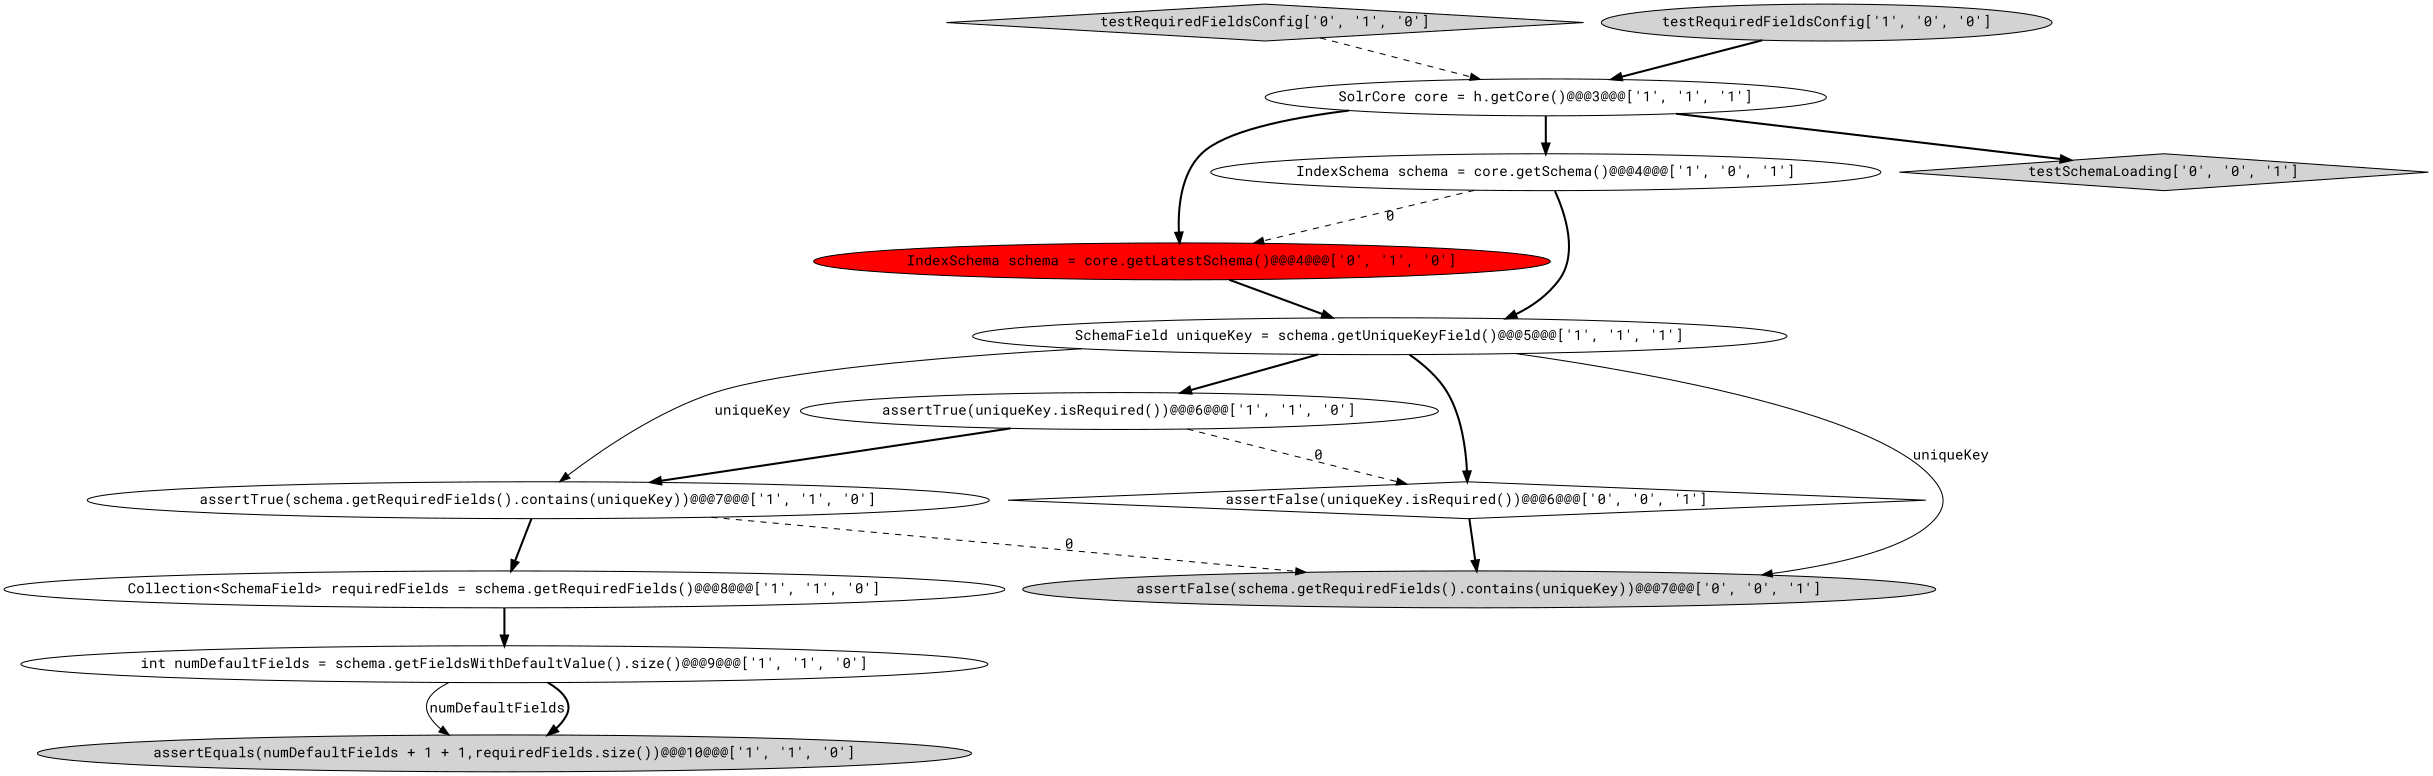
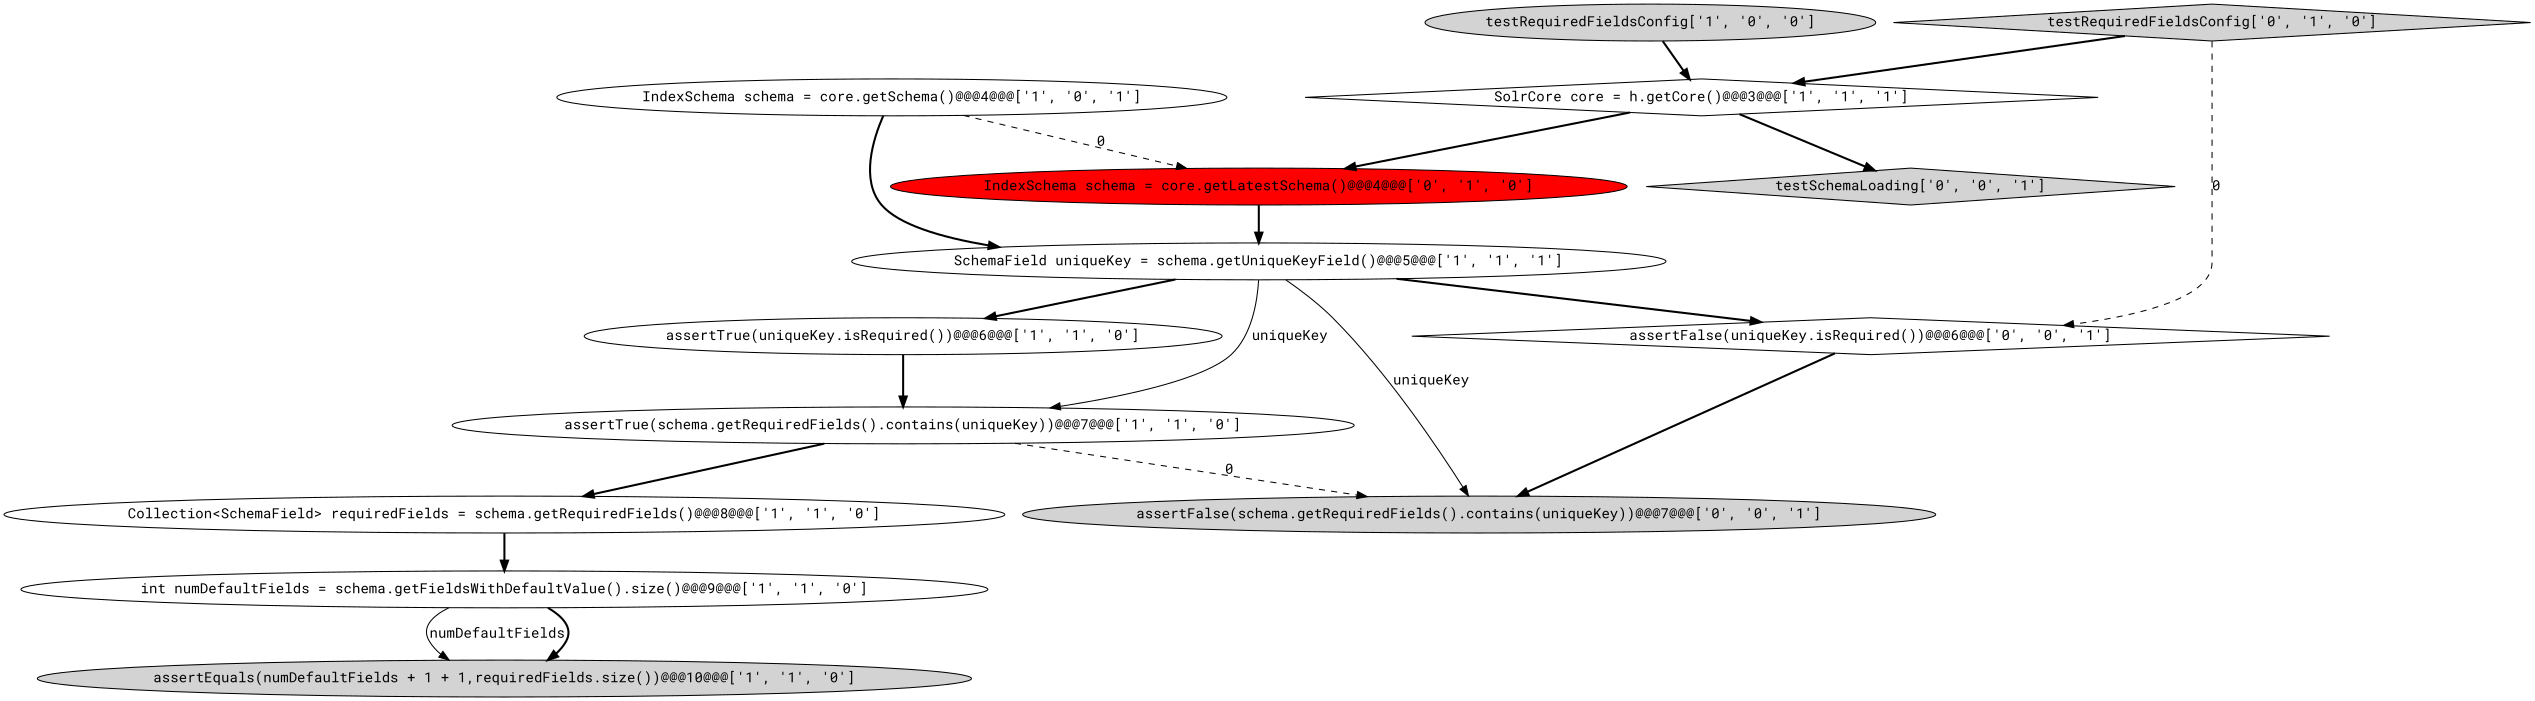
edge "testRequiredFieldsConfig['0', '1', '0']" -> "SolrCore core = h.getCore()@@@3@@@['1', '1', '1']": style dashed -> bold
node "SolrCore core = h.getCore()@@@3@@@['1', '1', '1']": shape ellipse -> diamond
edge "SolrCore core = h.getCore()@@@3@@@['1', '1', '1']" -> "IndexSchema schema = core.getSchema()@@@4@@@['1', '0', '1']": removed
edge "assertTrue(uniqueKey.isRequired())@@@6@@@['1', '1', '0']" -> "assertFalse(uniqueKey.isRequired())@@@6@@@['0', '0', '1']": now "testRequiredFieldsConfig['0', '1', '0']" -> "assertFalse(uniqueKey.isRequired())@@@6@@@['0', '0', '1']"
